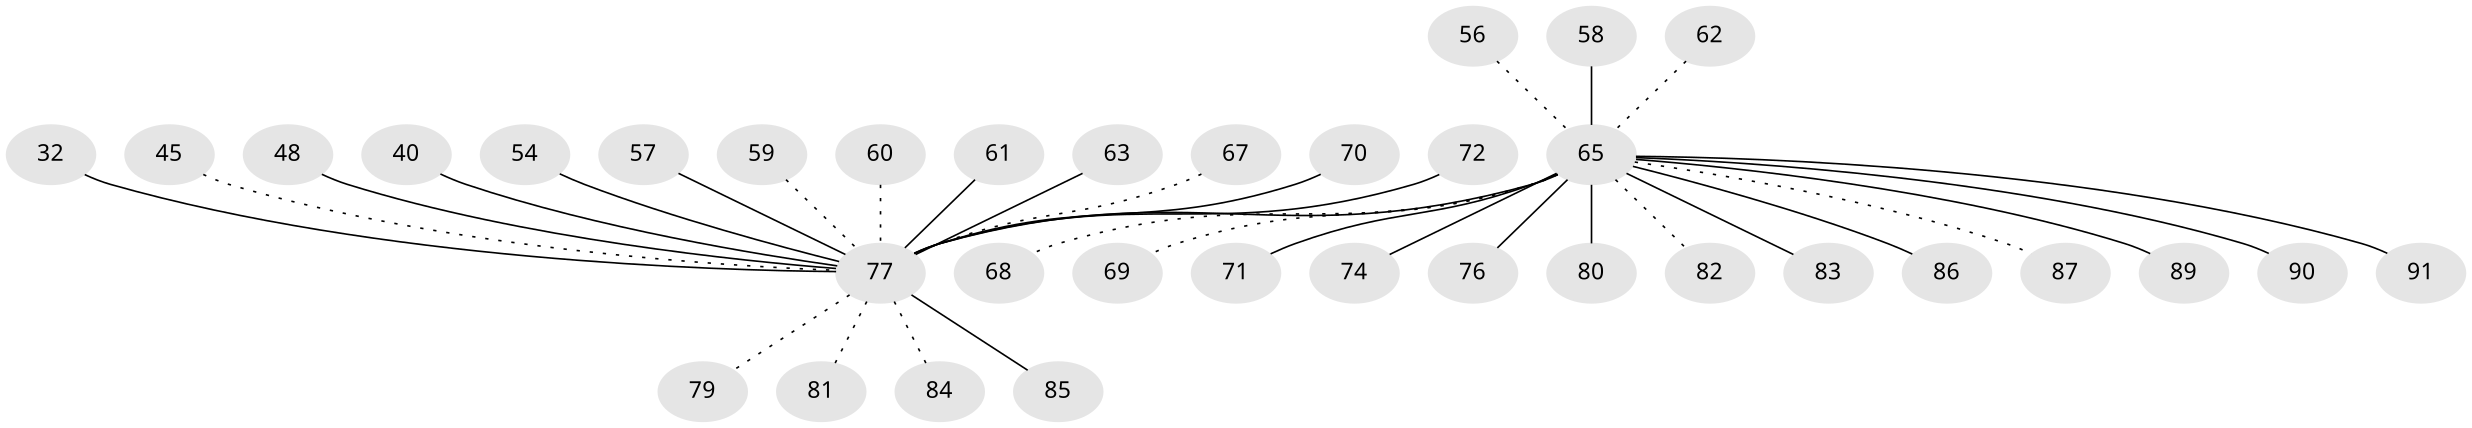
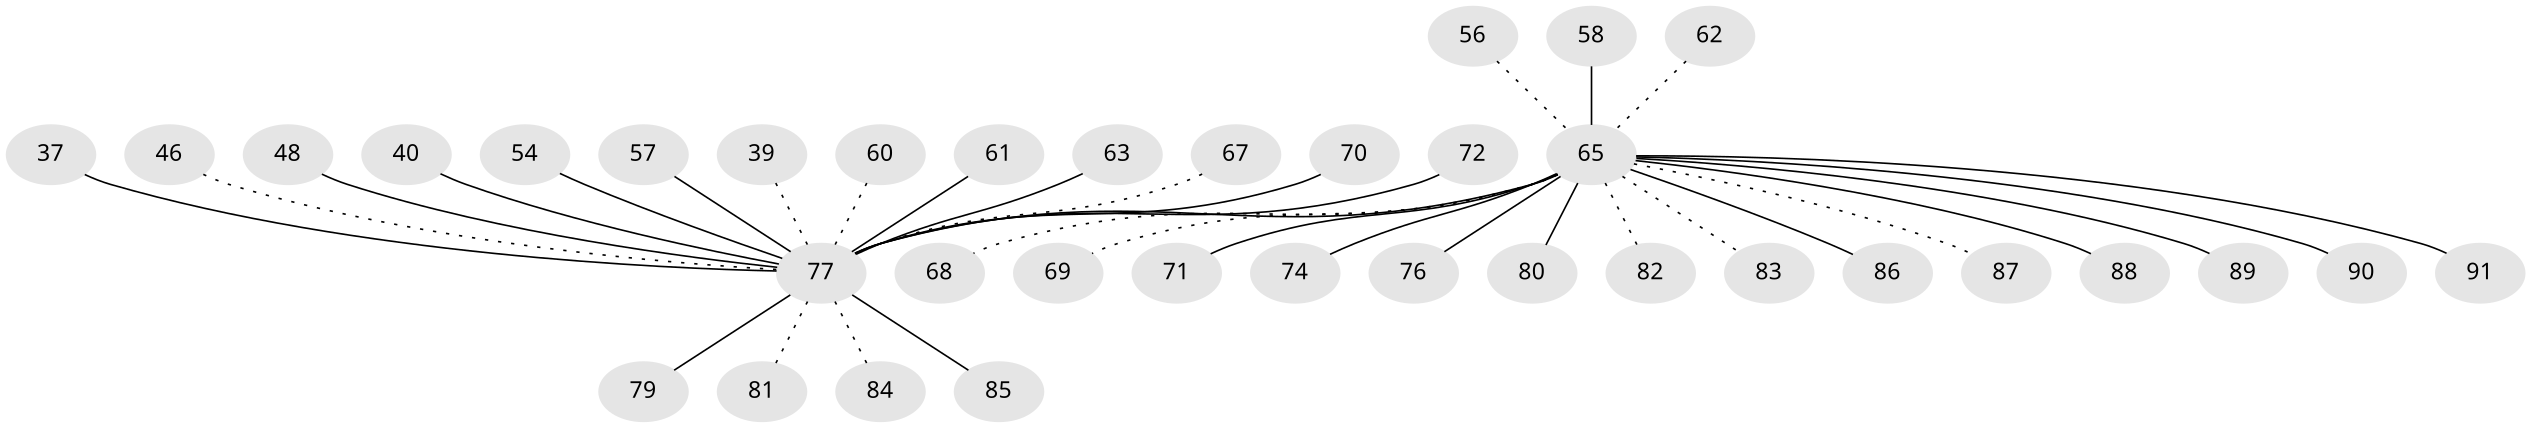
node "32": label "32" -> "37"
node "45": label "45" -> "46"
node "59": label "59" -> "39"
edge "65" -- "83": style solid -> dotted
node "88": added
edge "77" -- "79": style dotted -> solid
